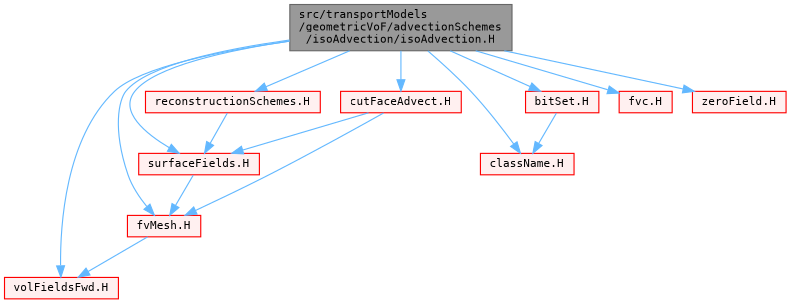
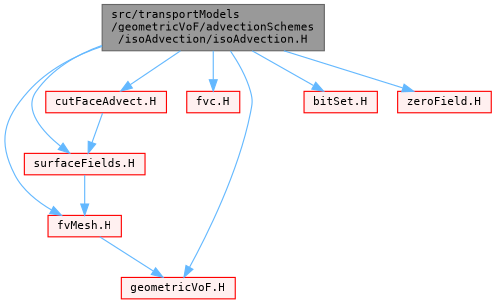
node "reconstructionSchemes.H": removed
edge "cutFaceAdvect.H" -> "fvMesh.H": removed
node "className.H": removed
node "volFieldsFwd.H": label "volFieldsFwd.H" -> "geometricVoF.H"
